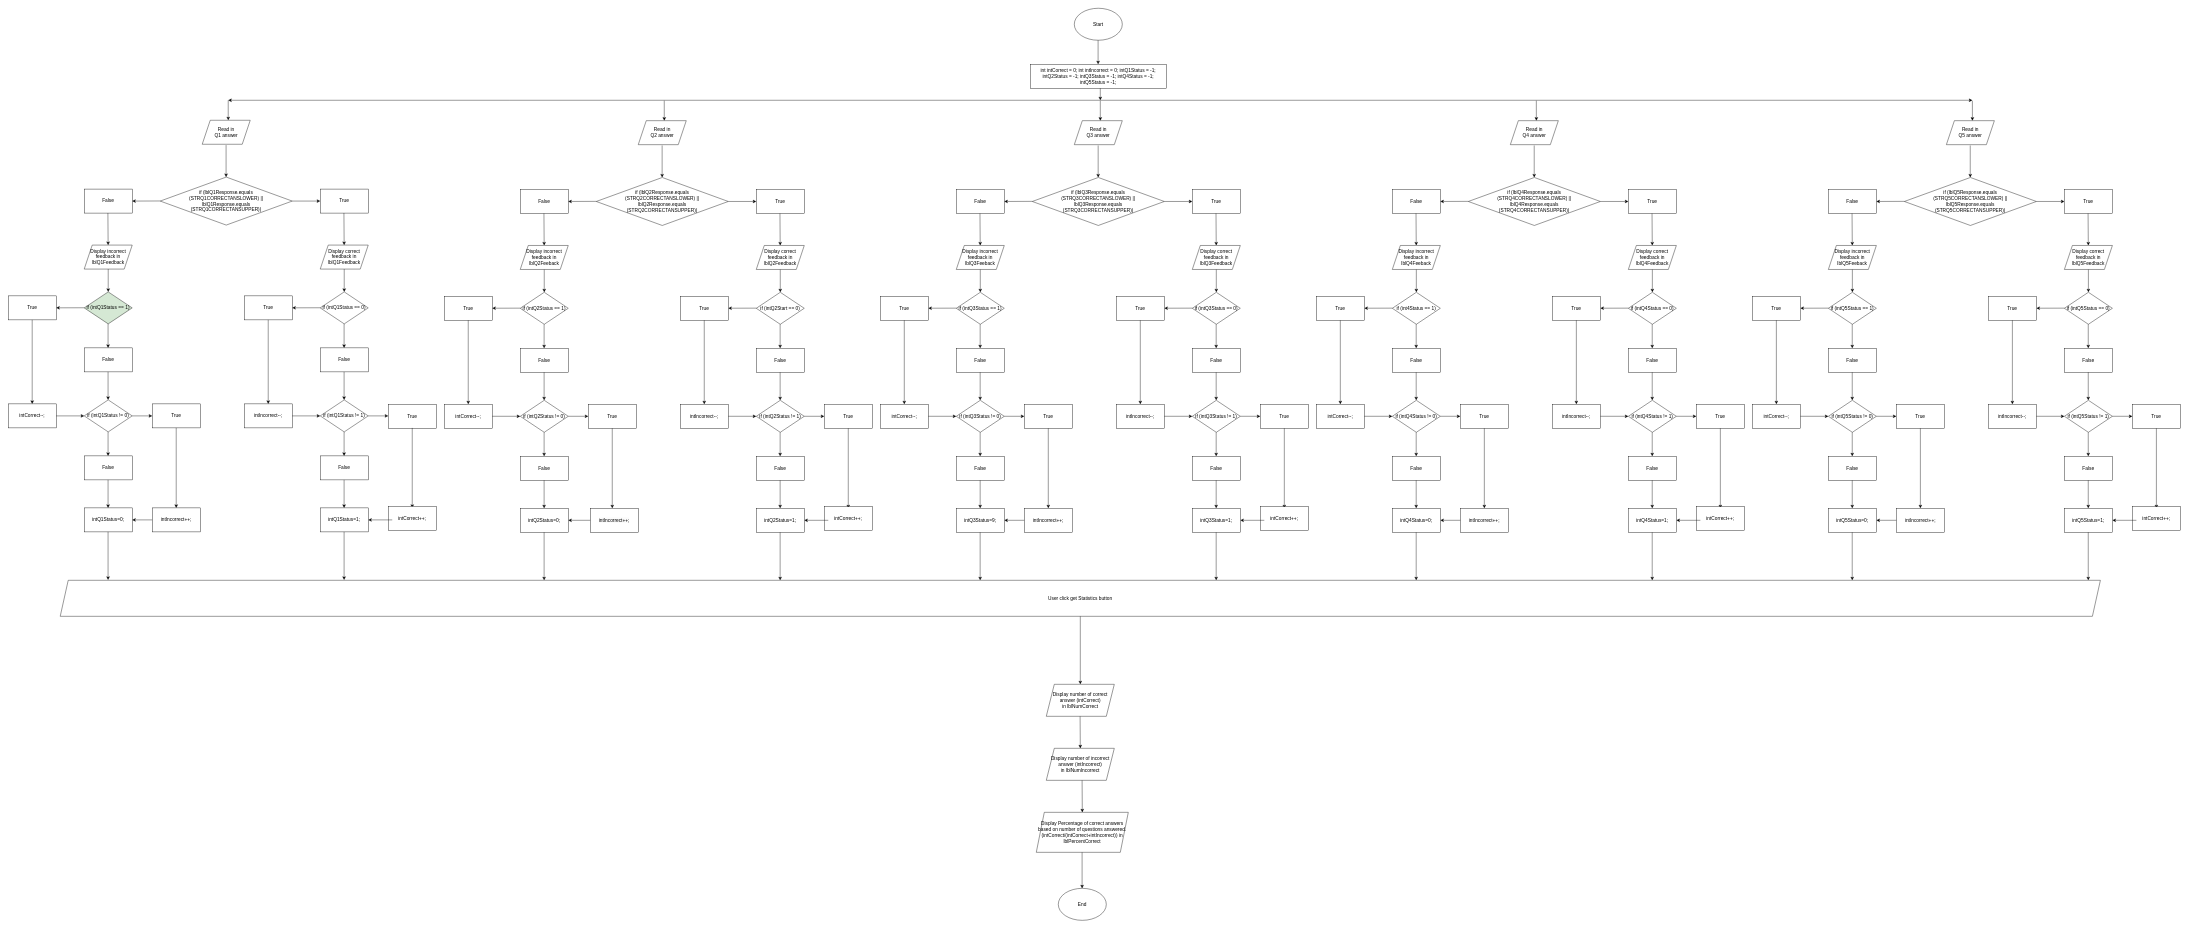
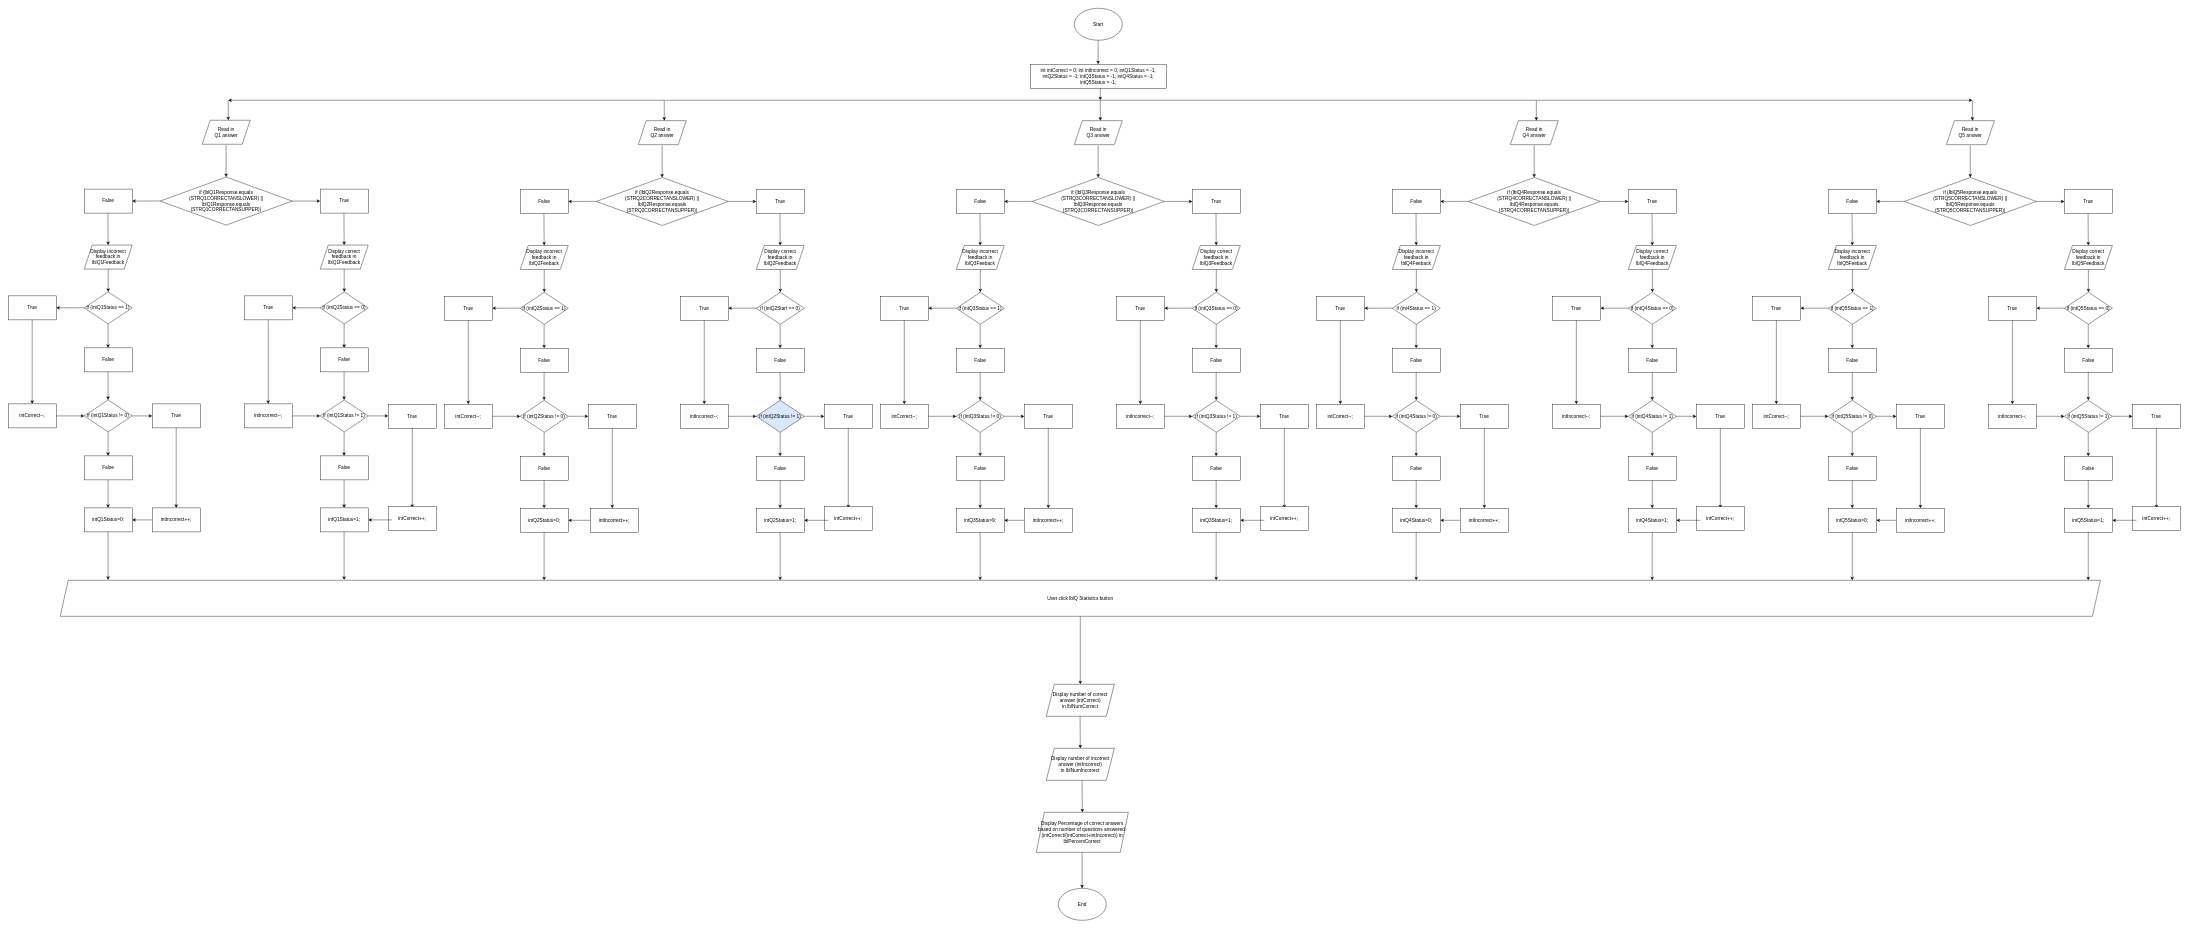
node "if (intQ1Status == 1)": fillcolor #d5e8d4 -> #ffffff
node "if (intQ2Status != 1)": fillcolor #ffffff -> #dae8fc
node "User click get Statistics button": label "User click get Statistics button" -> "User click lblQ Statistics button"
